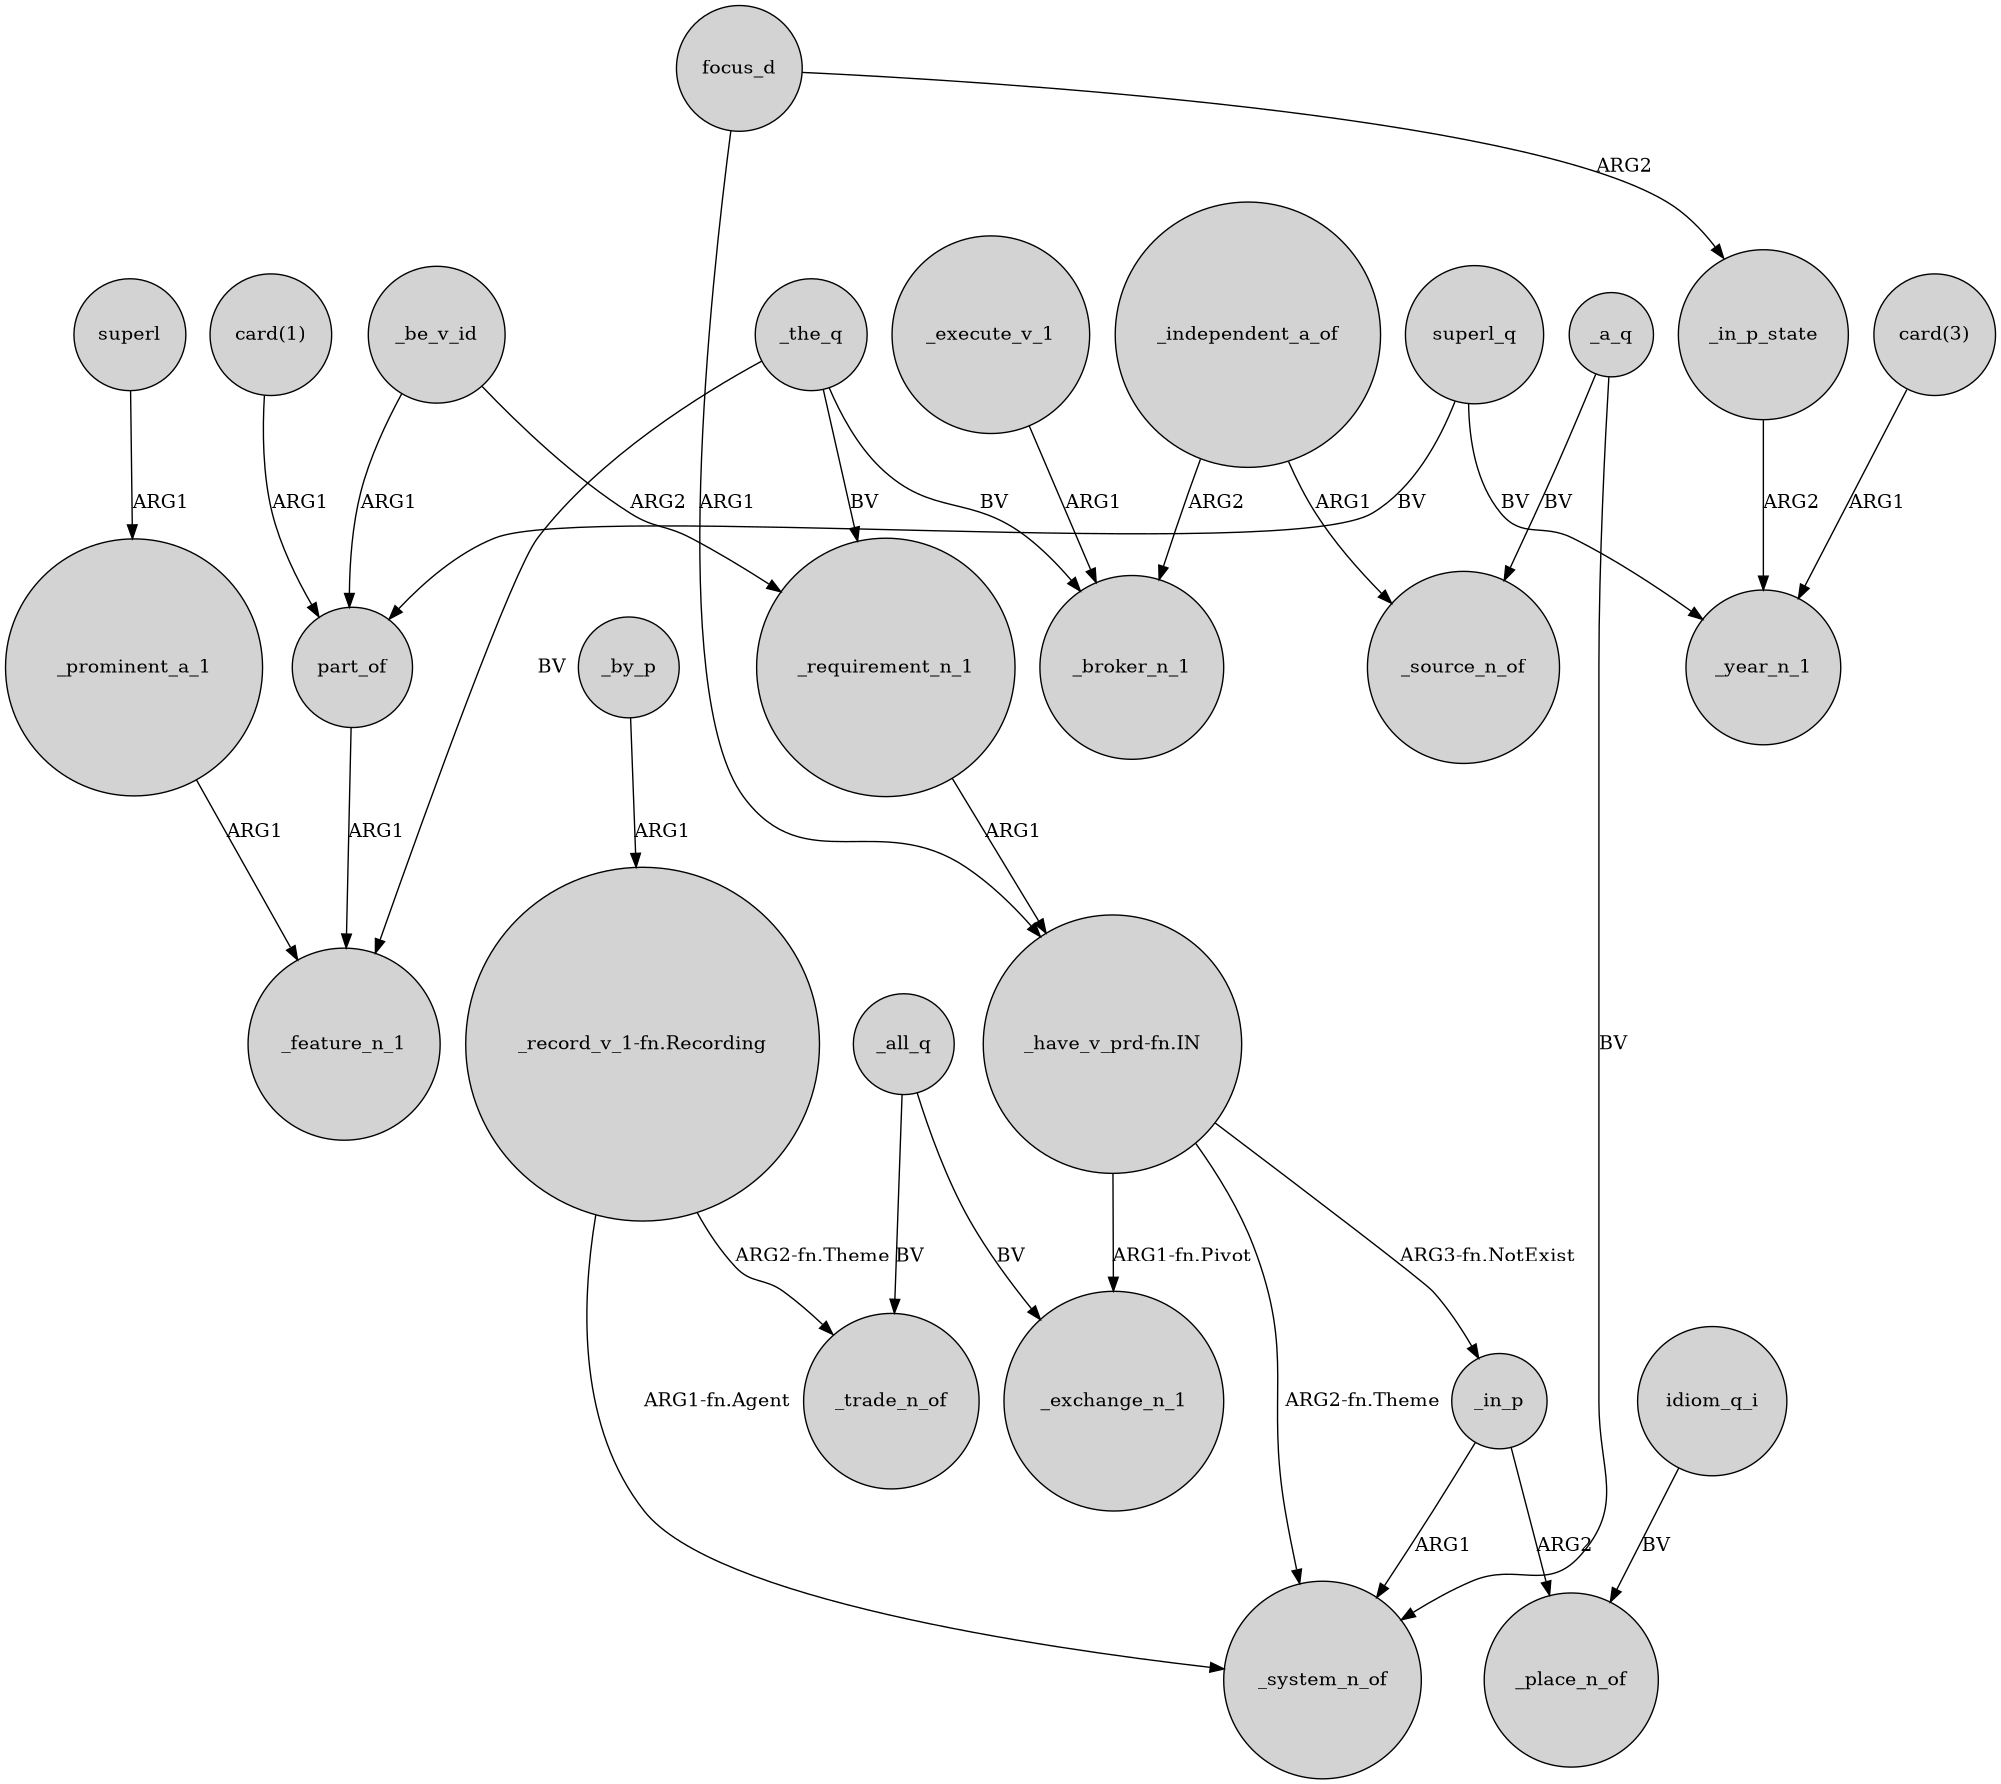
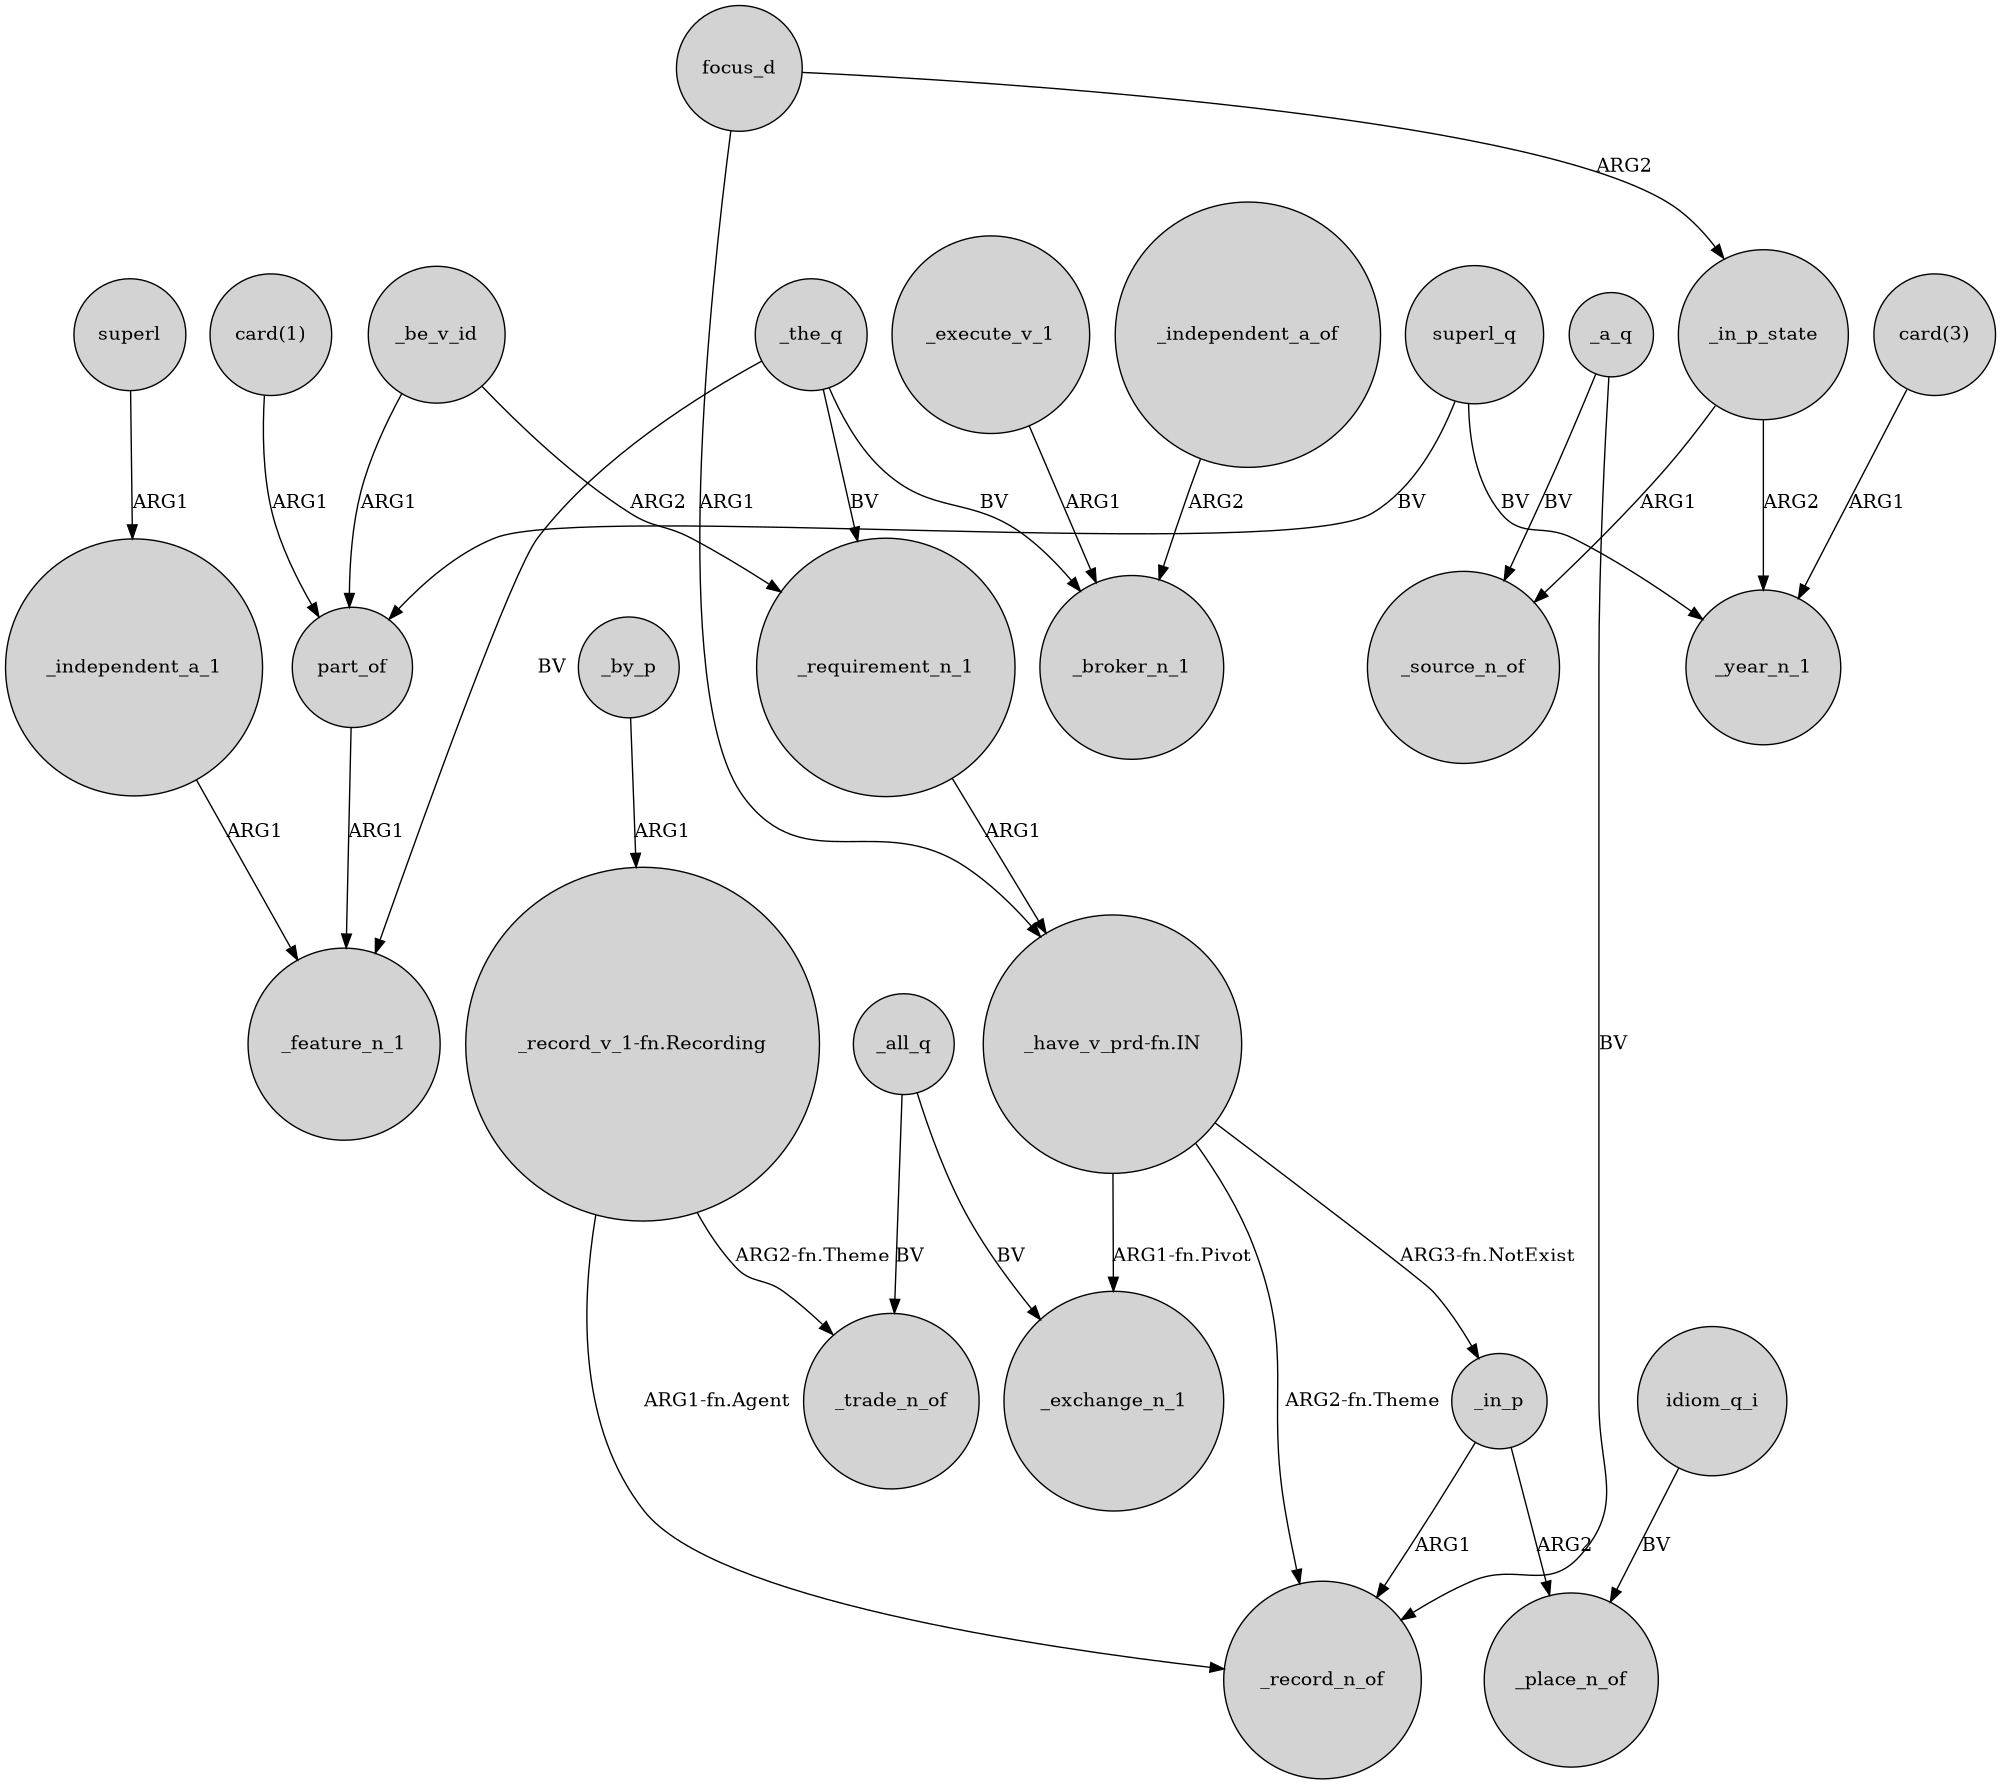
edge "_independent_a_of" -> "_source_n_of": now "_in_p_state" -> "_source_n_of"
node "_prominent_a_1": label "_prominent_a_1" -> "_independent_a_1"
node "_system_n_of": label "_system_n_of" -> "_record_n_of"
